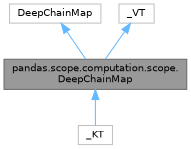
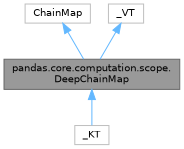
node "DeepChainMap": label "DeepChainMap" -> "ChainMap"
node "pandas.scope.computation.scope. DeepChainMap": label "pandas.scope.computation.scope. DeepChainMap" -> "pandas.core.computation.scope. DeepChainMap"
